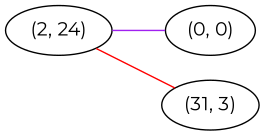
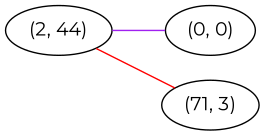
node "(2, 24)": label "(2, 24)" -> "(2, 44)"
node "(31, 3)": label "(31, 3)" -> "(71, 3)"
